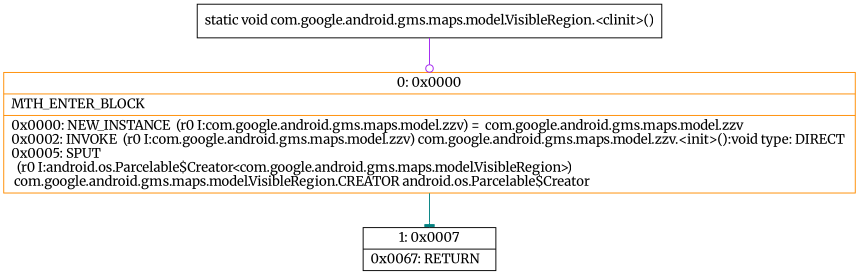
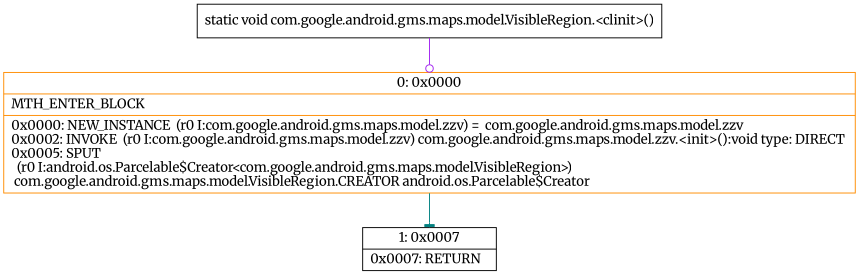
node "1: 0x0007": text "0x0067: RETURN" -> "0x0007: RETURN"
